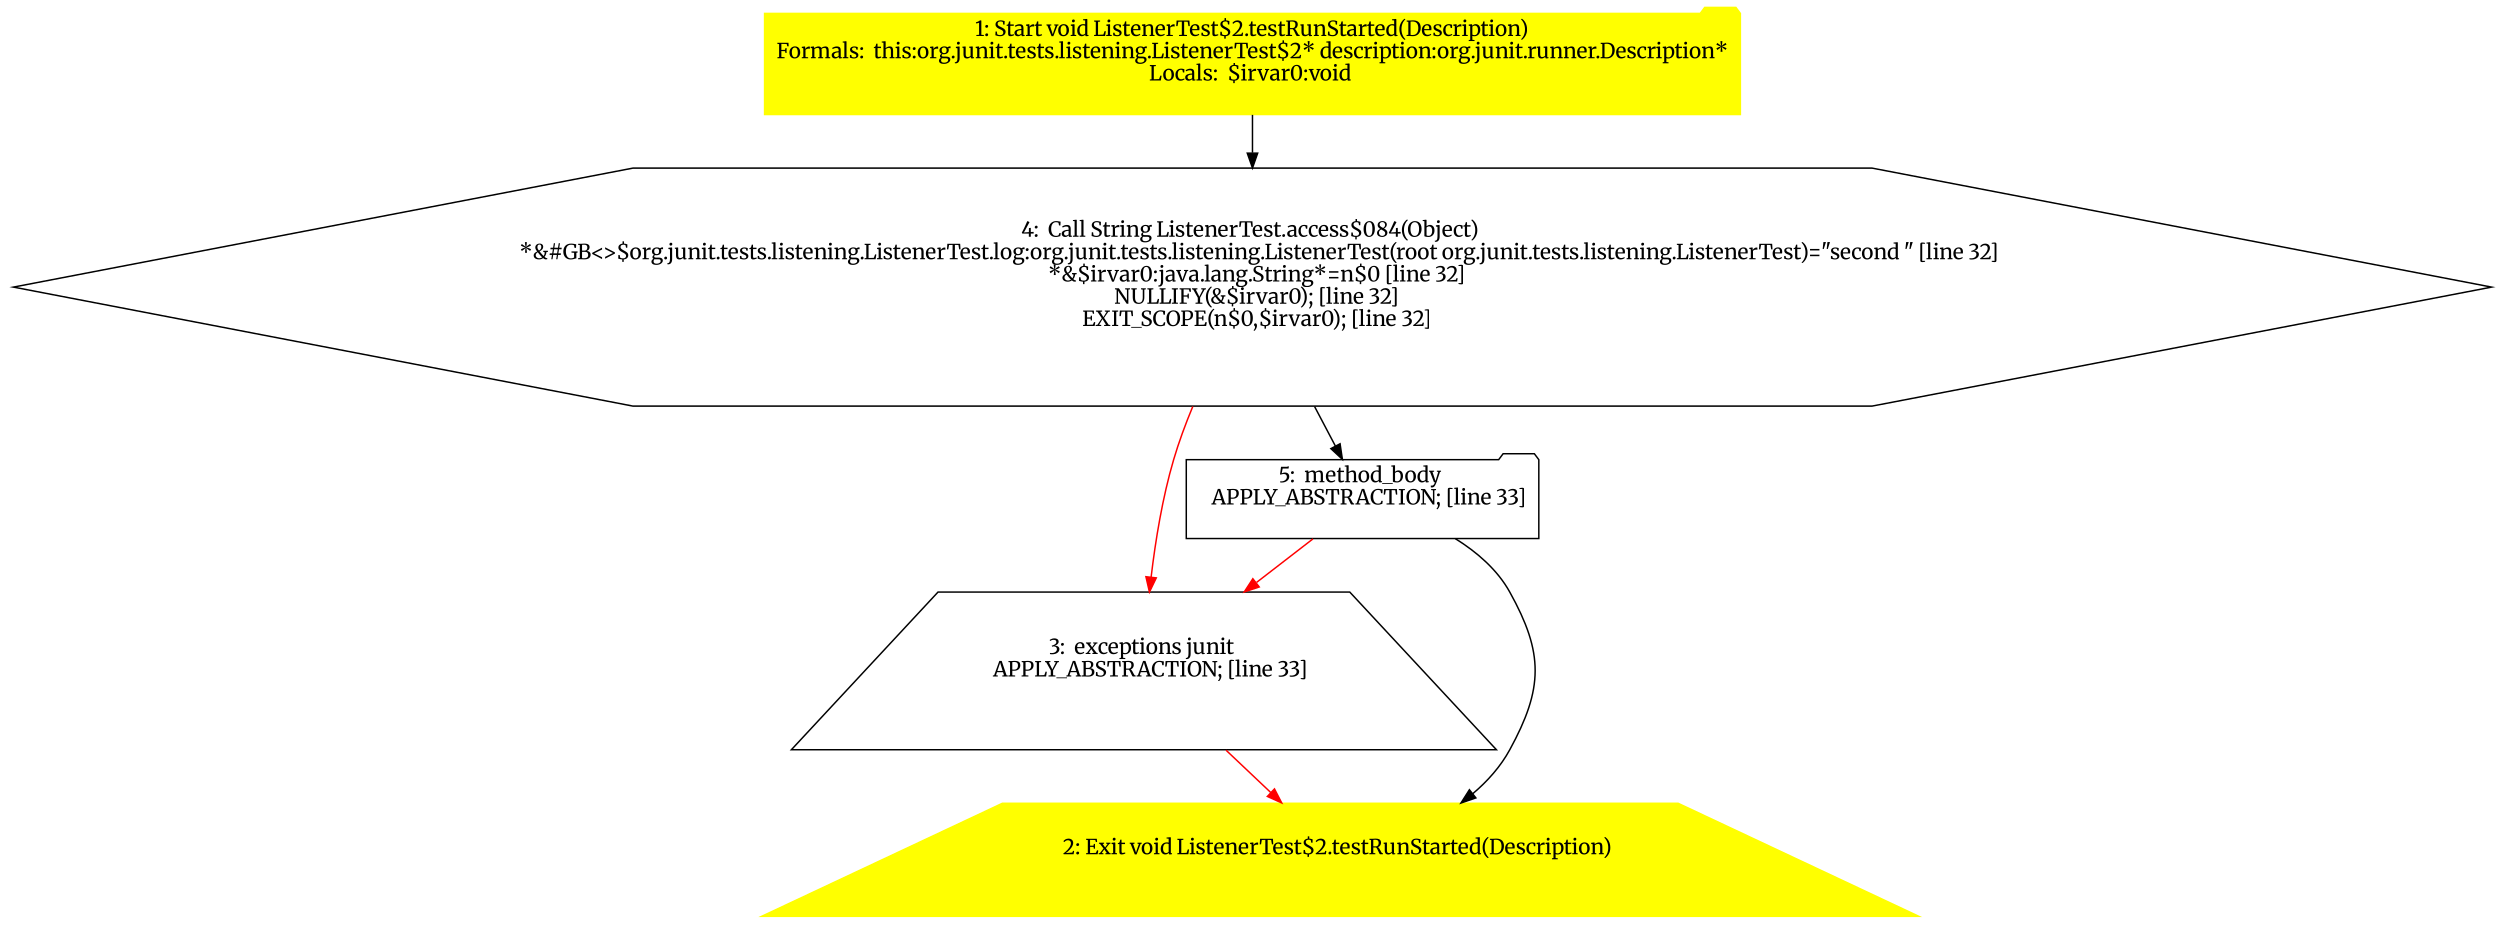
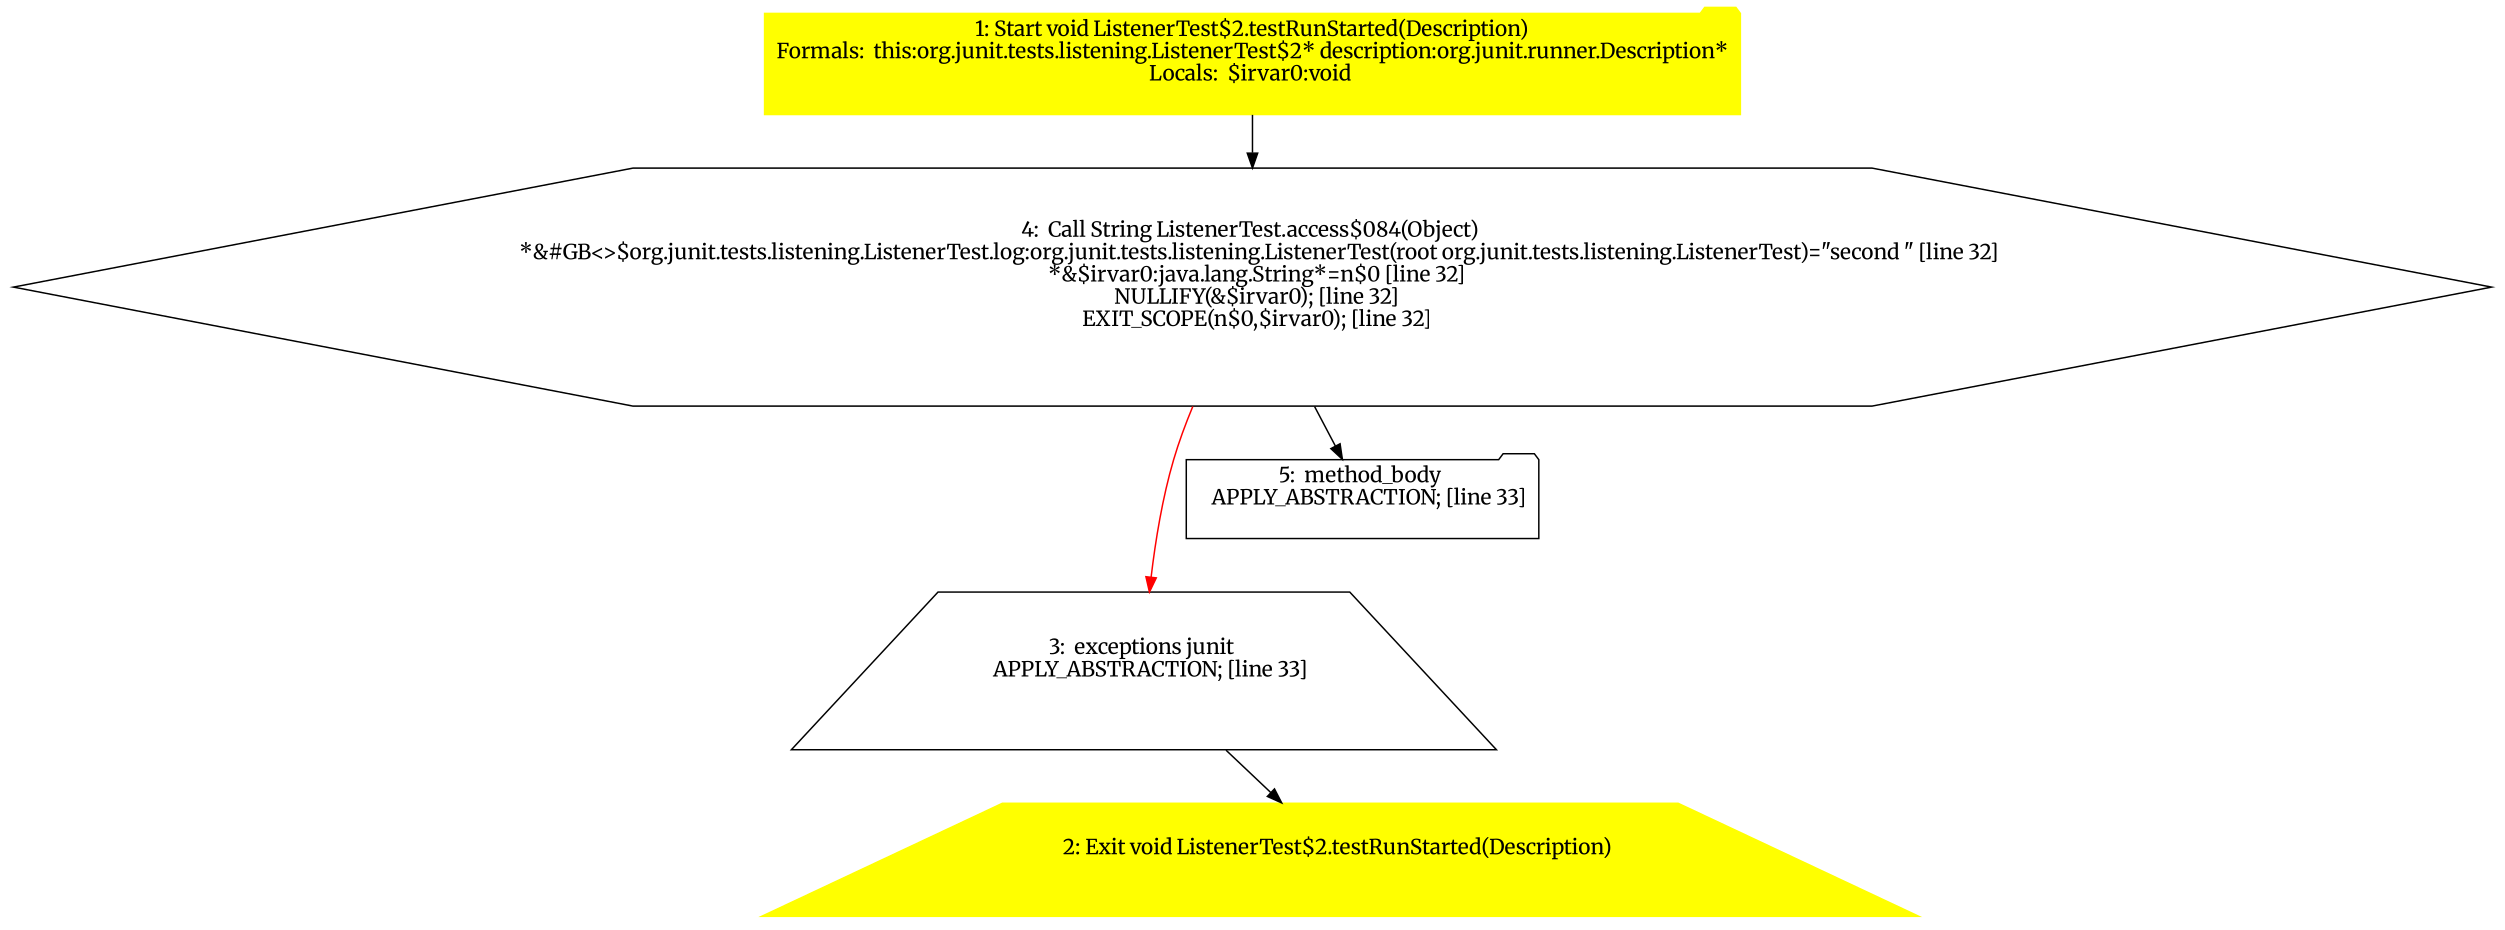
edge "5:  method_body APPLY_ABSTRACTION; [line 33]" -> "3:  exceptions junit APPLY_ABSTRACTION; [line 33]": removed
edge "5:  method_body APPLY_ABSTRACTION; [line 33]" -> "2: Exit void ListenerTest$2.testRunStarted(Description)": removed
edge "3:  exceptions junit APPLY_ABSTRACTION; [line 33]" -> "2: Exit void ListenerTest$2.testRunStarted(Description)": color red -> black
